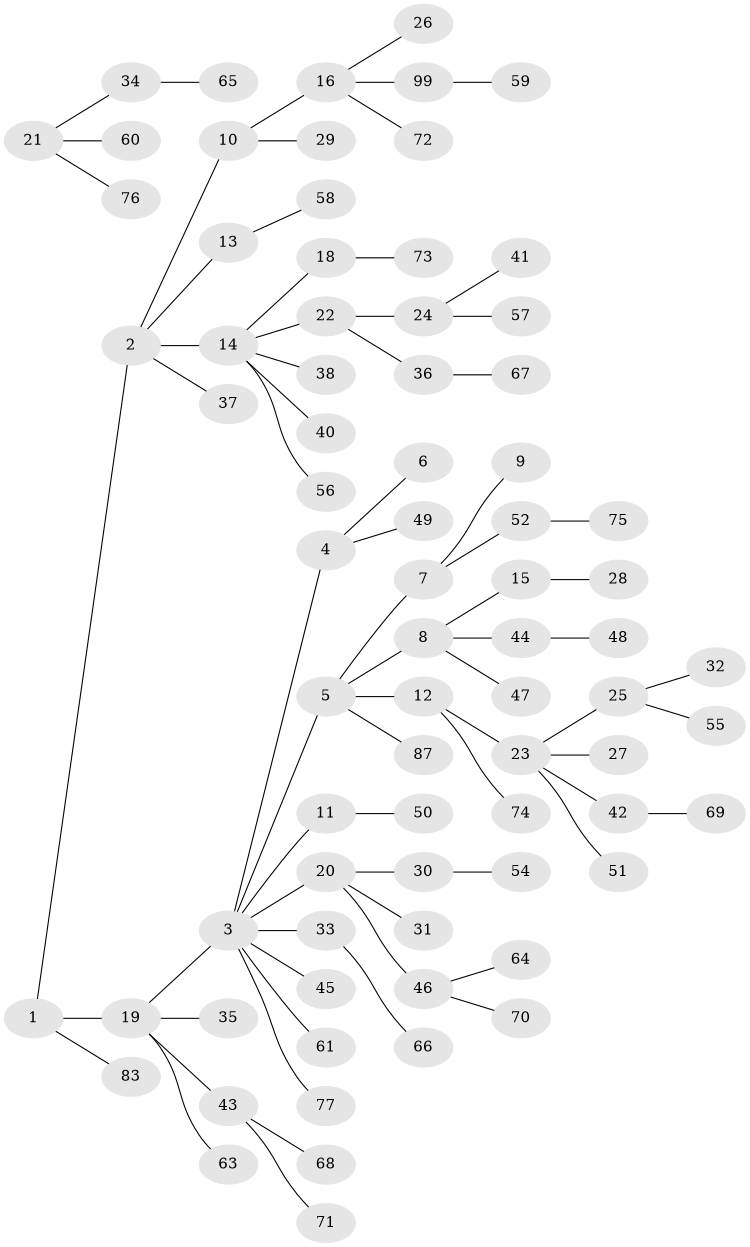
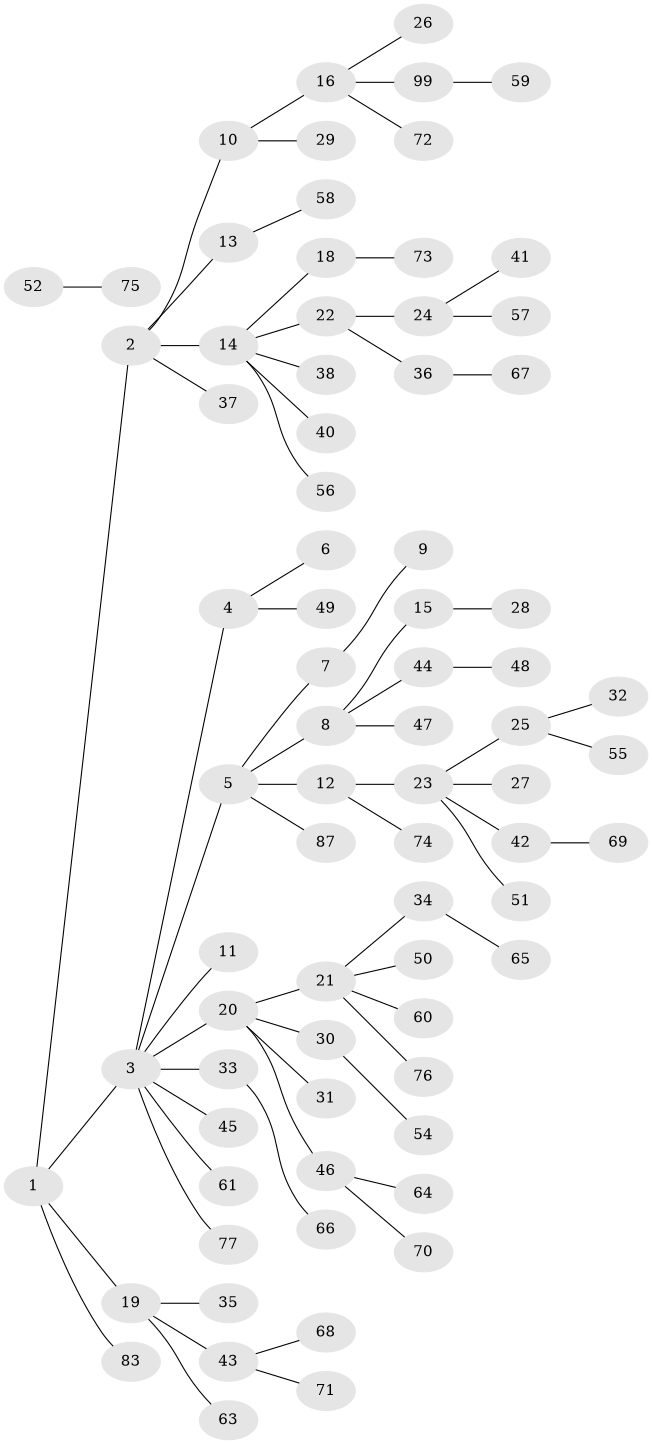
edge "52" -- "7": removed
edge "11" -- "50": now "21" -- "50"
edge "3" -- "19": now "3" -- "1"
edge "21" -- "20": added
